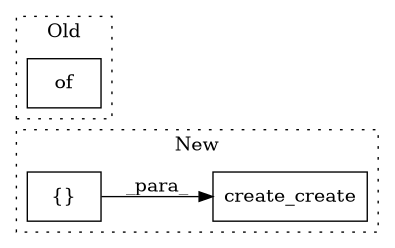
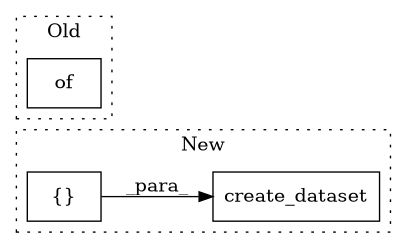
node "create_create": label "create_create" -> "create_dataset"
